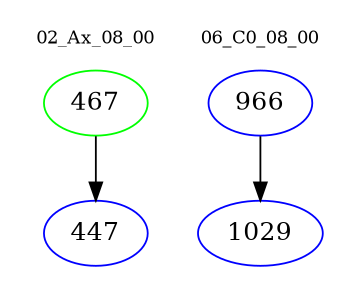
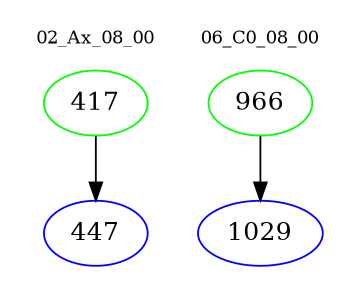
node "467": label "467" -> "417"
node "966": color blue -> green
